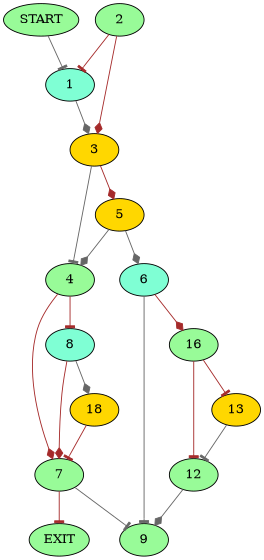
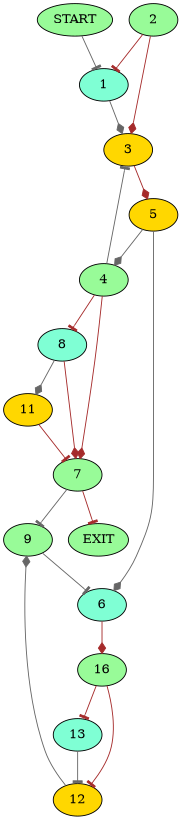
edge "3" -> "4": reversed
edge "6" -> "9": reversed
node "18": label "18" -> "11"
node "13": fillcolor gold -> aquamarine
node "12": fillcolor palegreen -> gold
